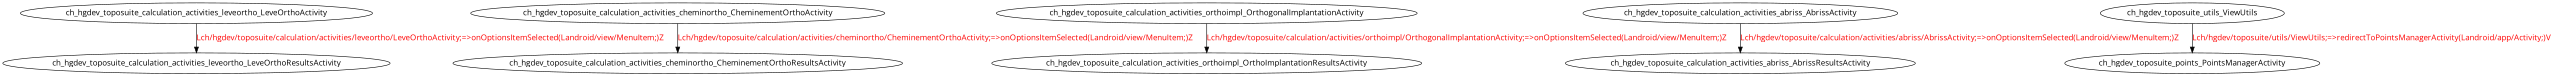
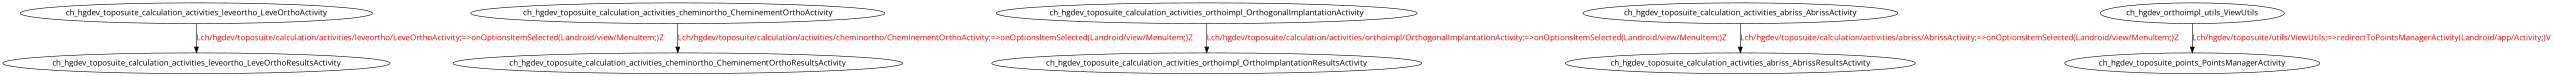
node "ch_hgdev_toposuite_utils_ViewUtils": label "ch_hgdev_toposuite_utils_ViewUtils" -> "ch_hgdev_orthoimpl_utils_ViewUtils"
